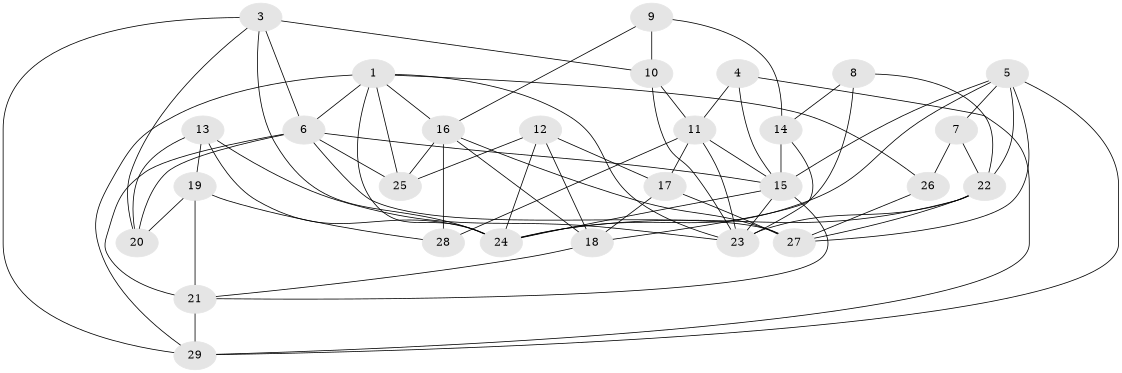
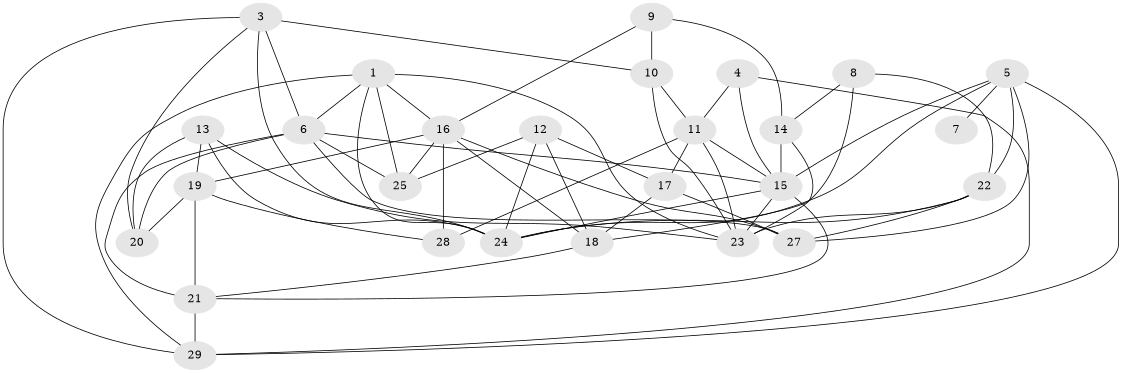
edge "16" -- "19": added
edge "7" -- "22": removed
node "26": removed
